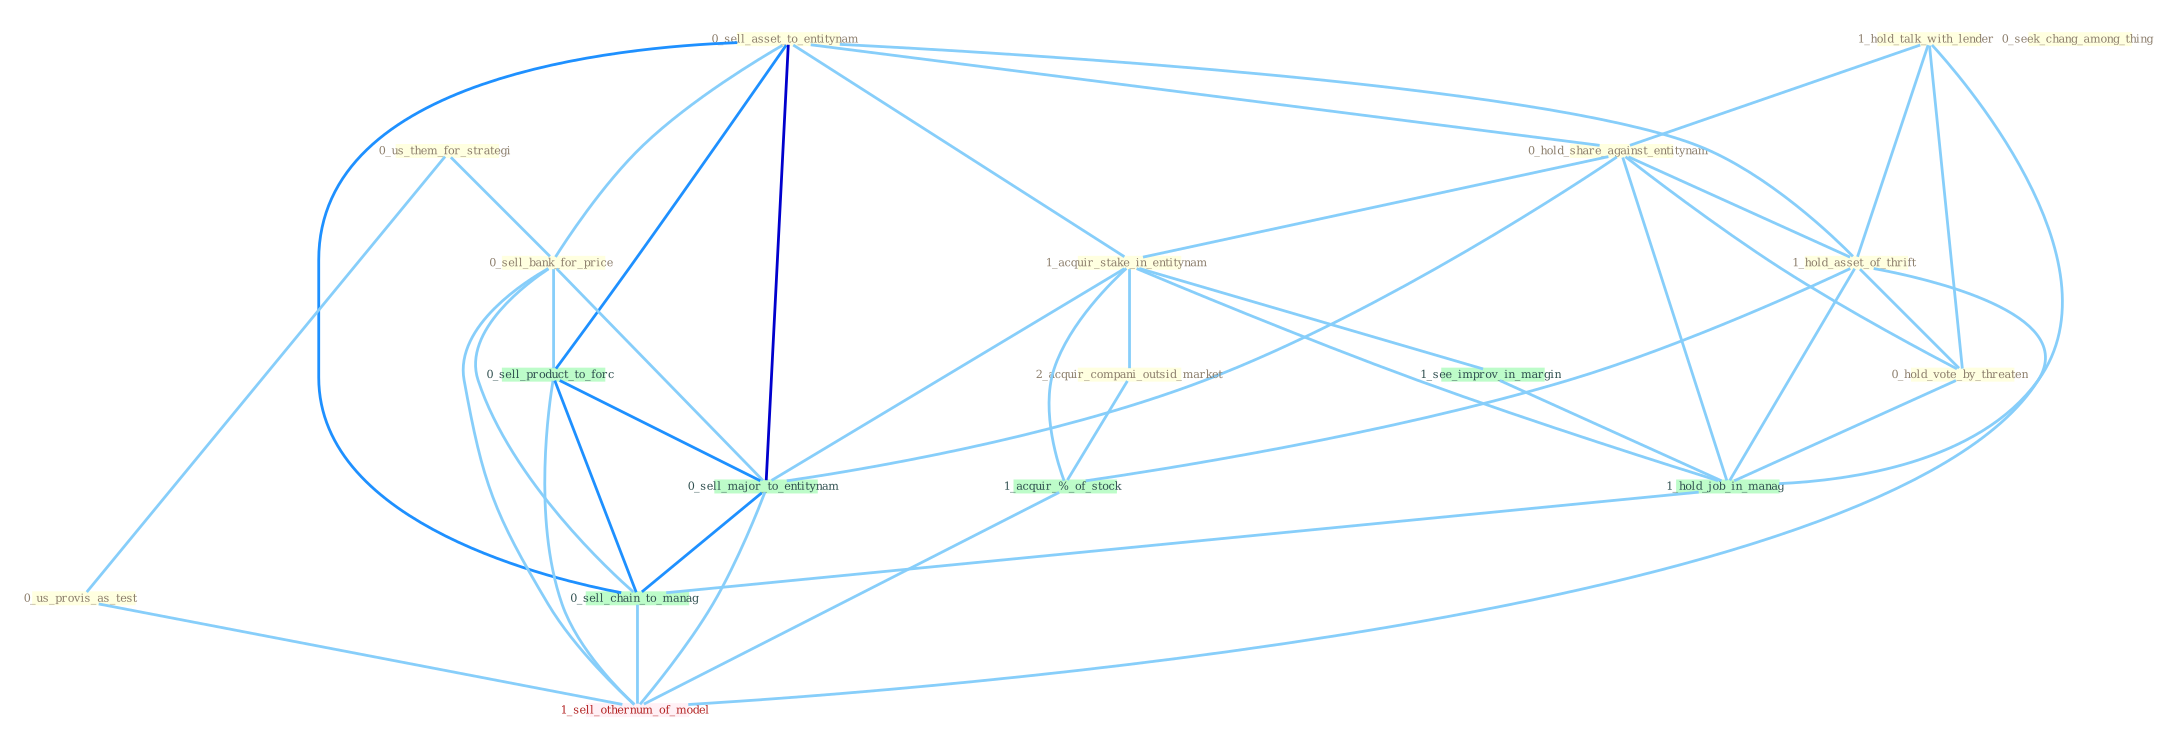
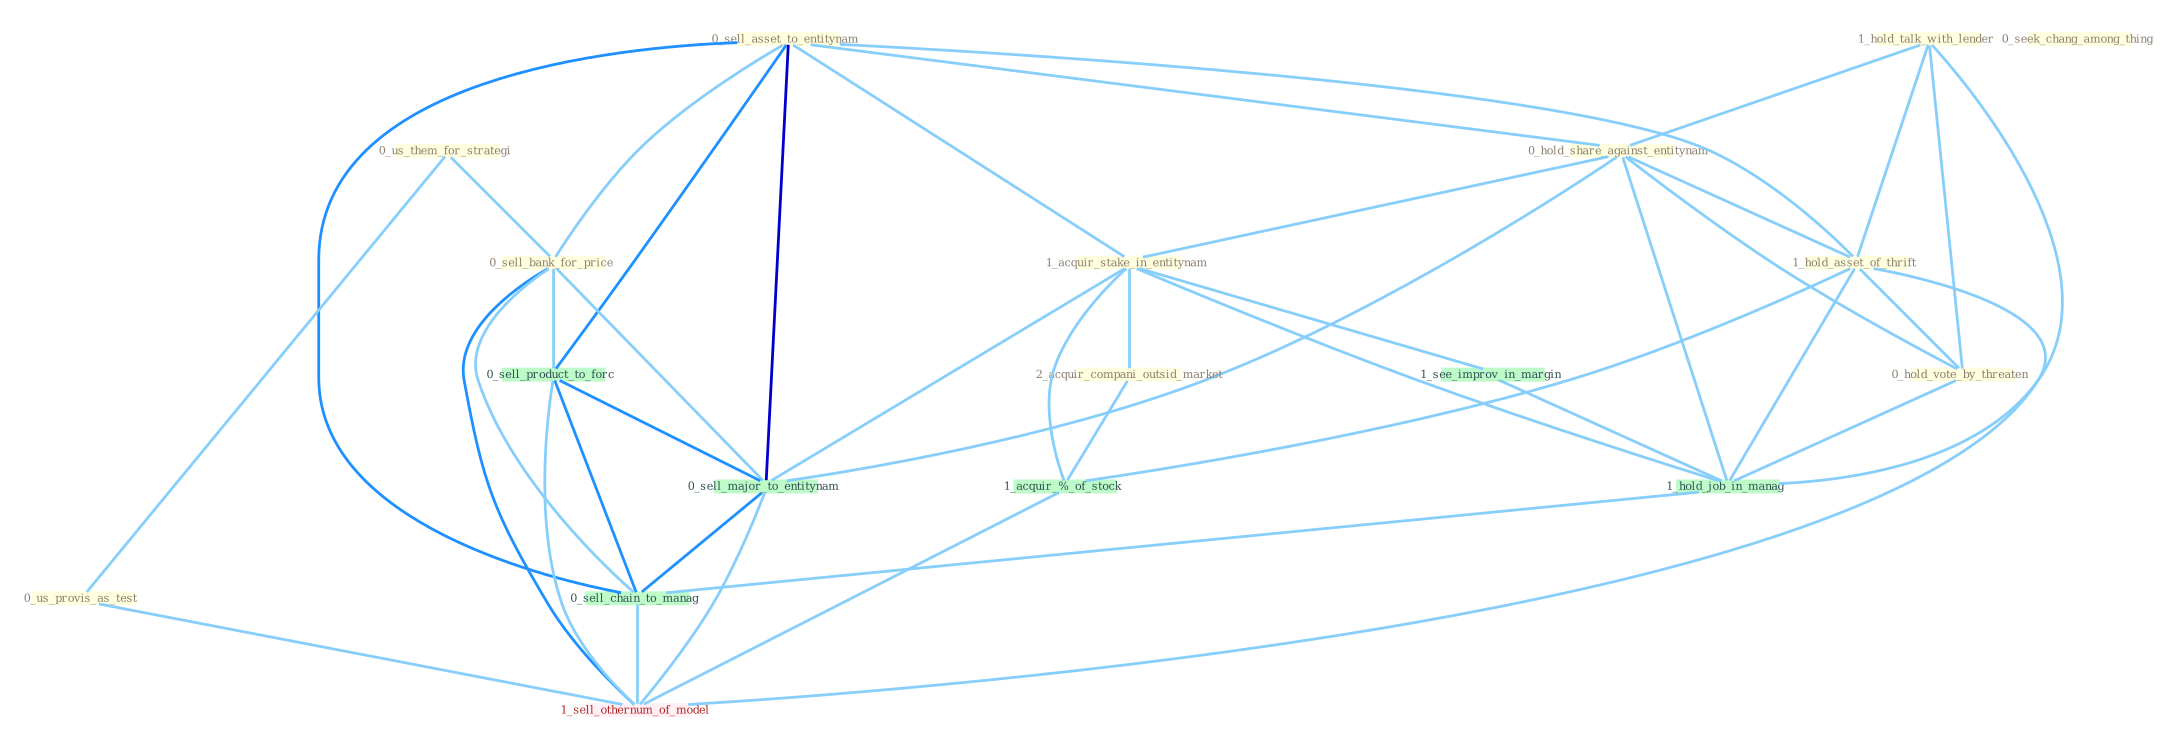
edge "0_sell_bank_for_price" -- "1_sell_othernum_of_model": color #87cefa -> #1e90ff
